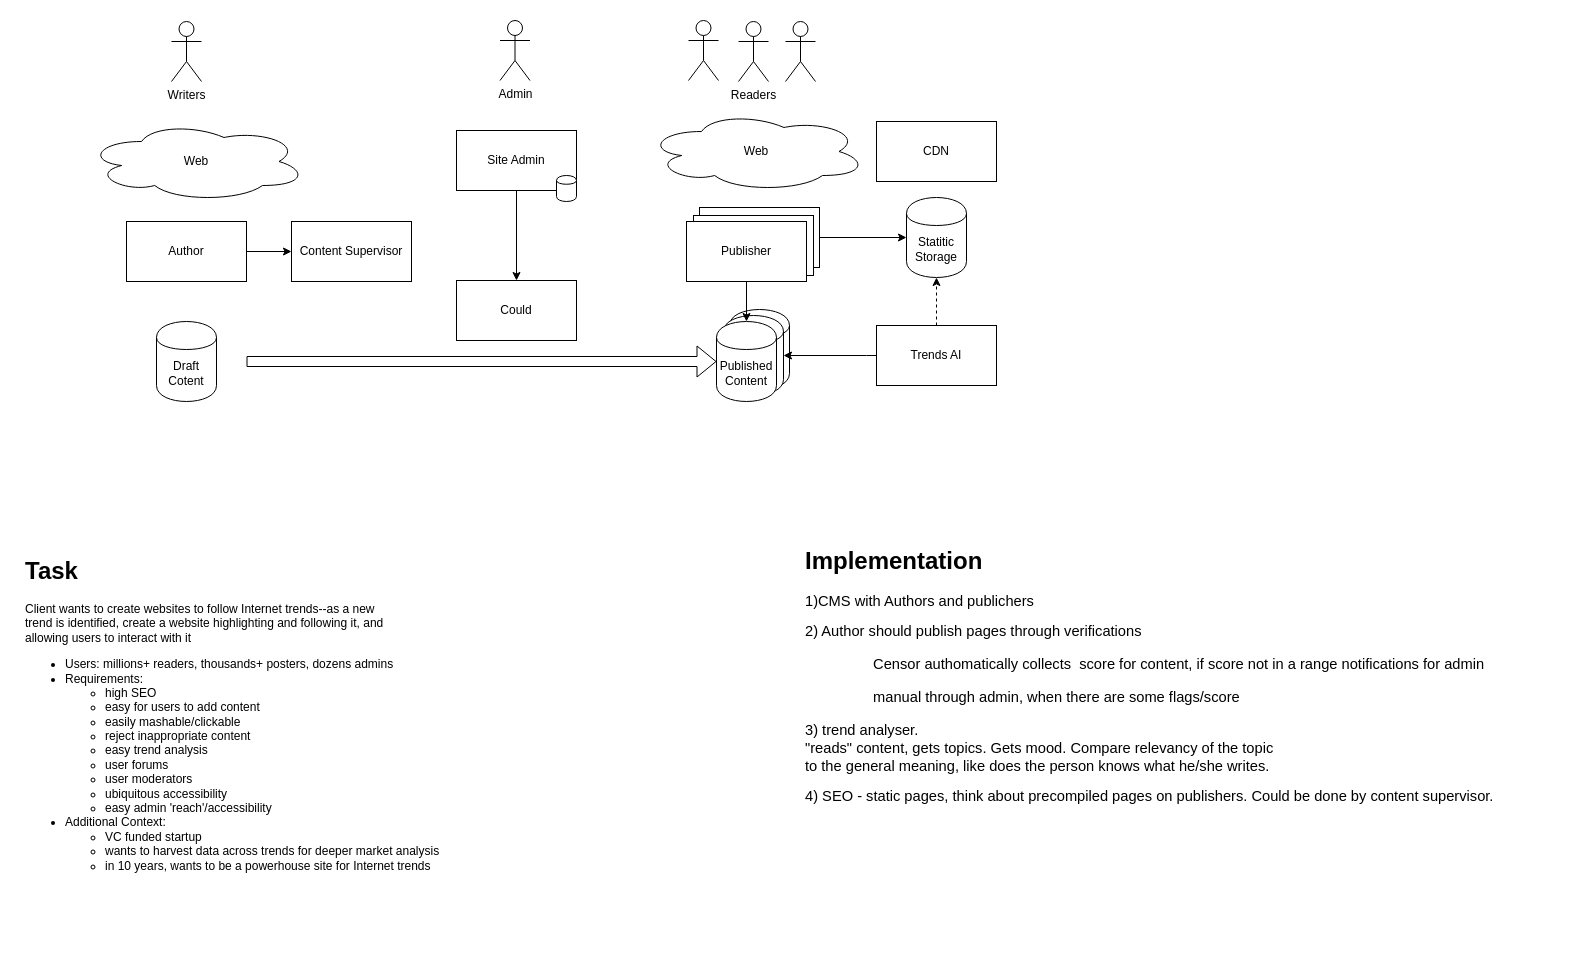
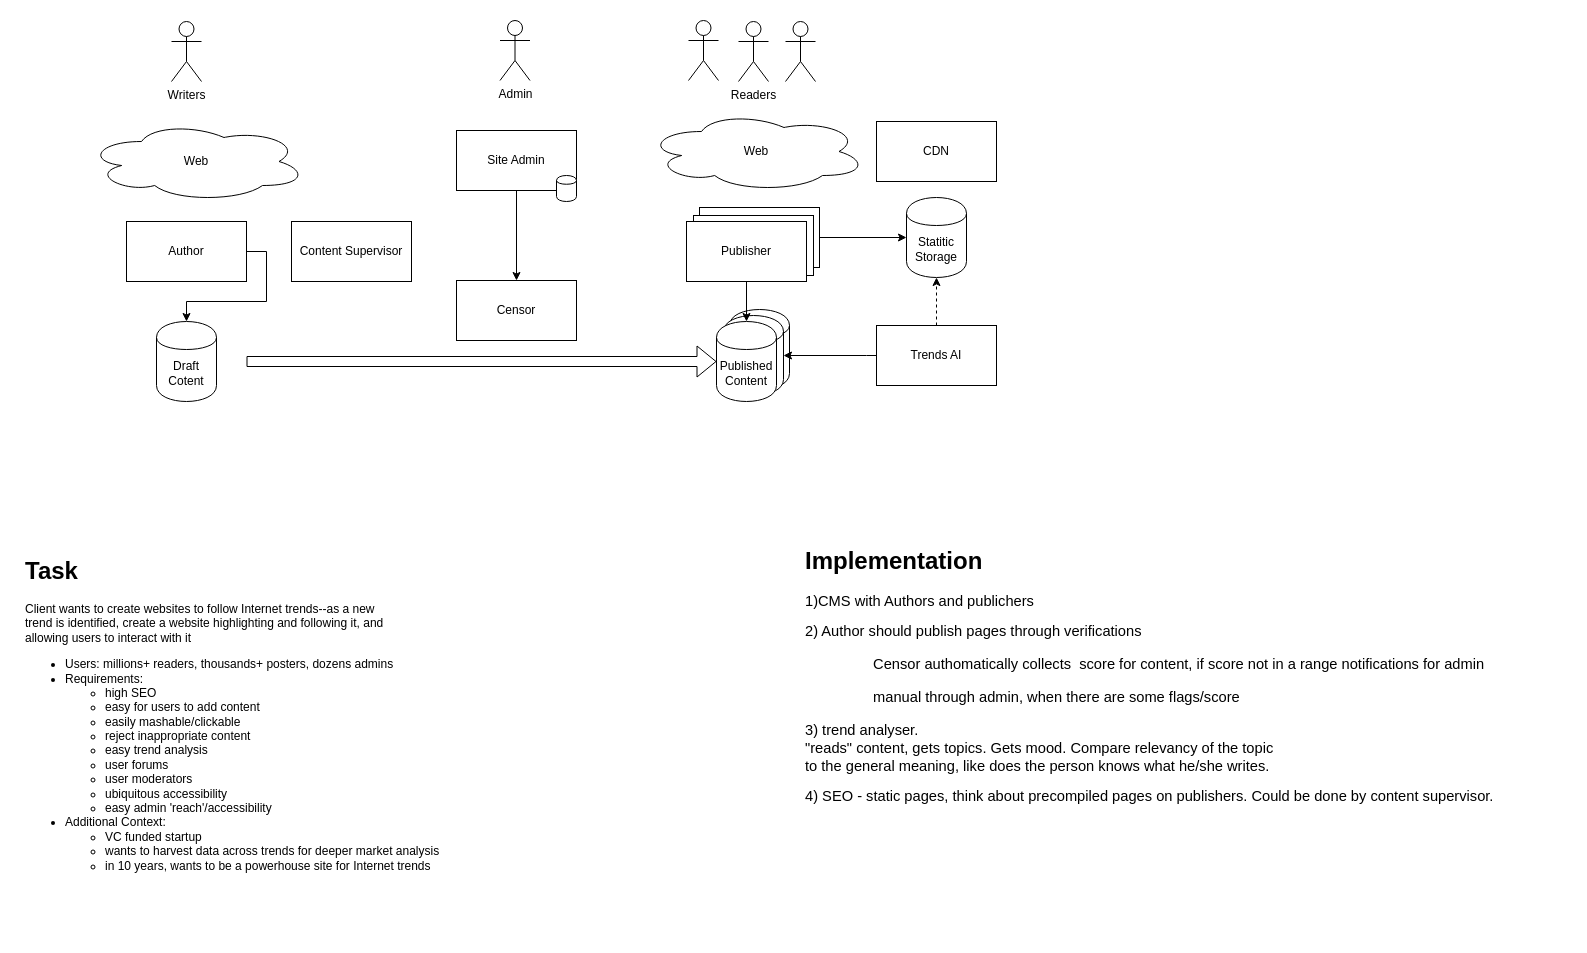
edge "Author" -> "Content Supervisor": now "Author" -> "Draft Cotent"
node "Could": label "Could" -> "Censor"
